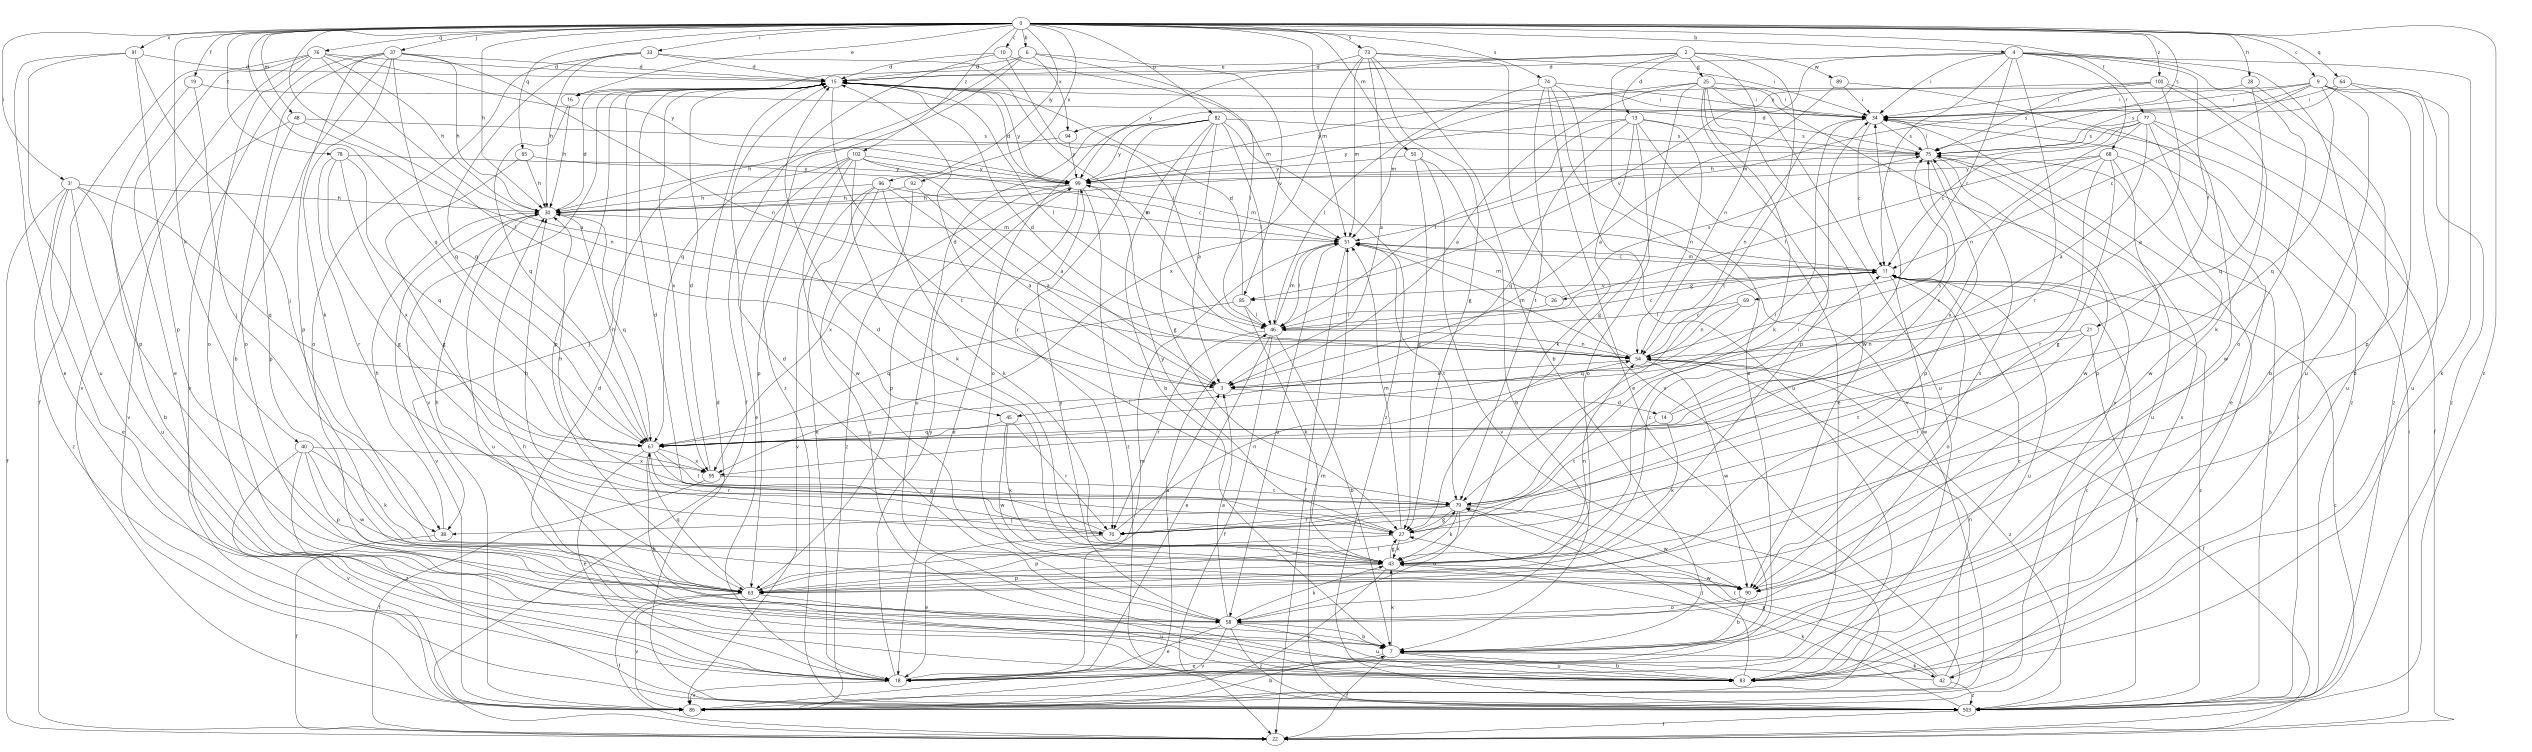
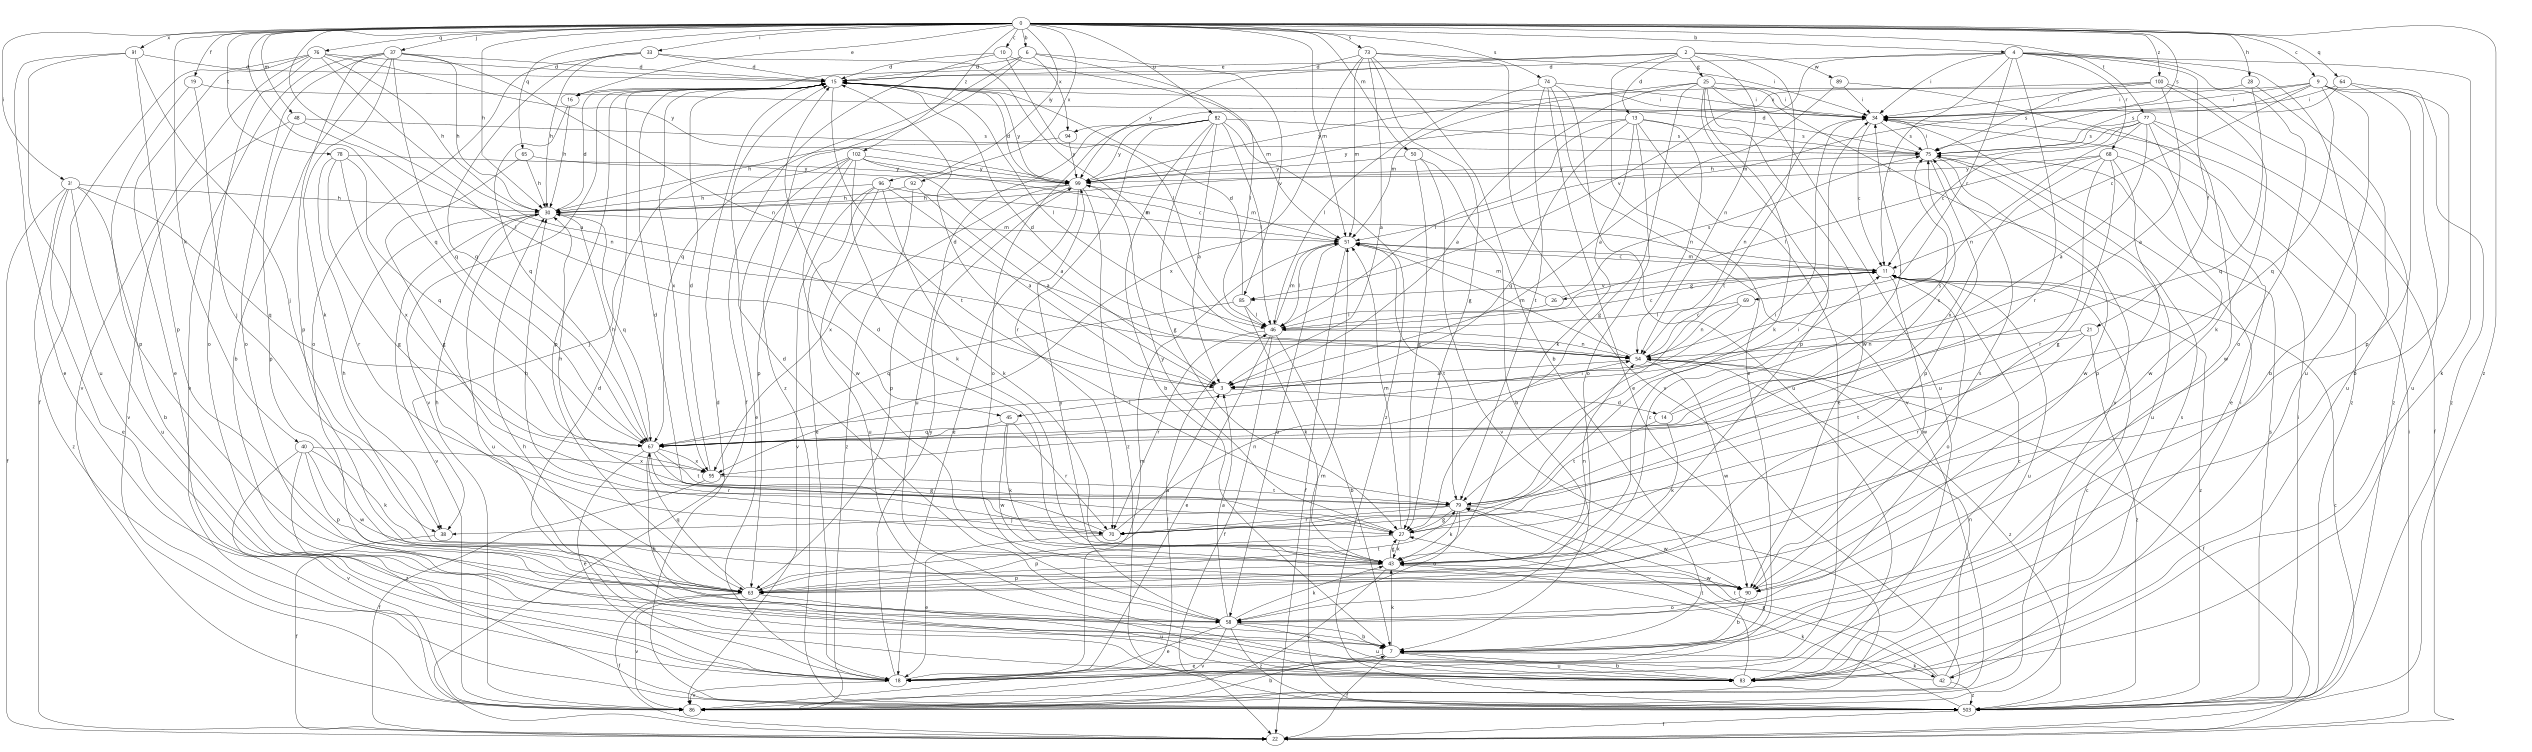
edge "38" -> "30": reversed
edge "69" -> "67": label "q" -> "i"
